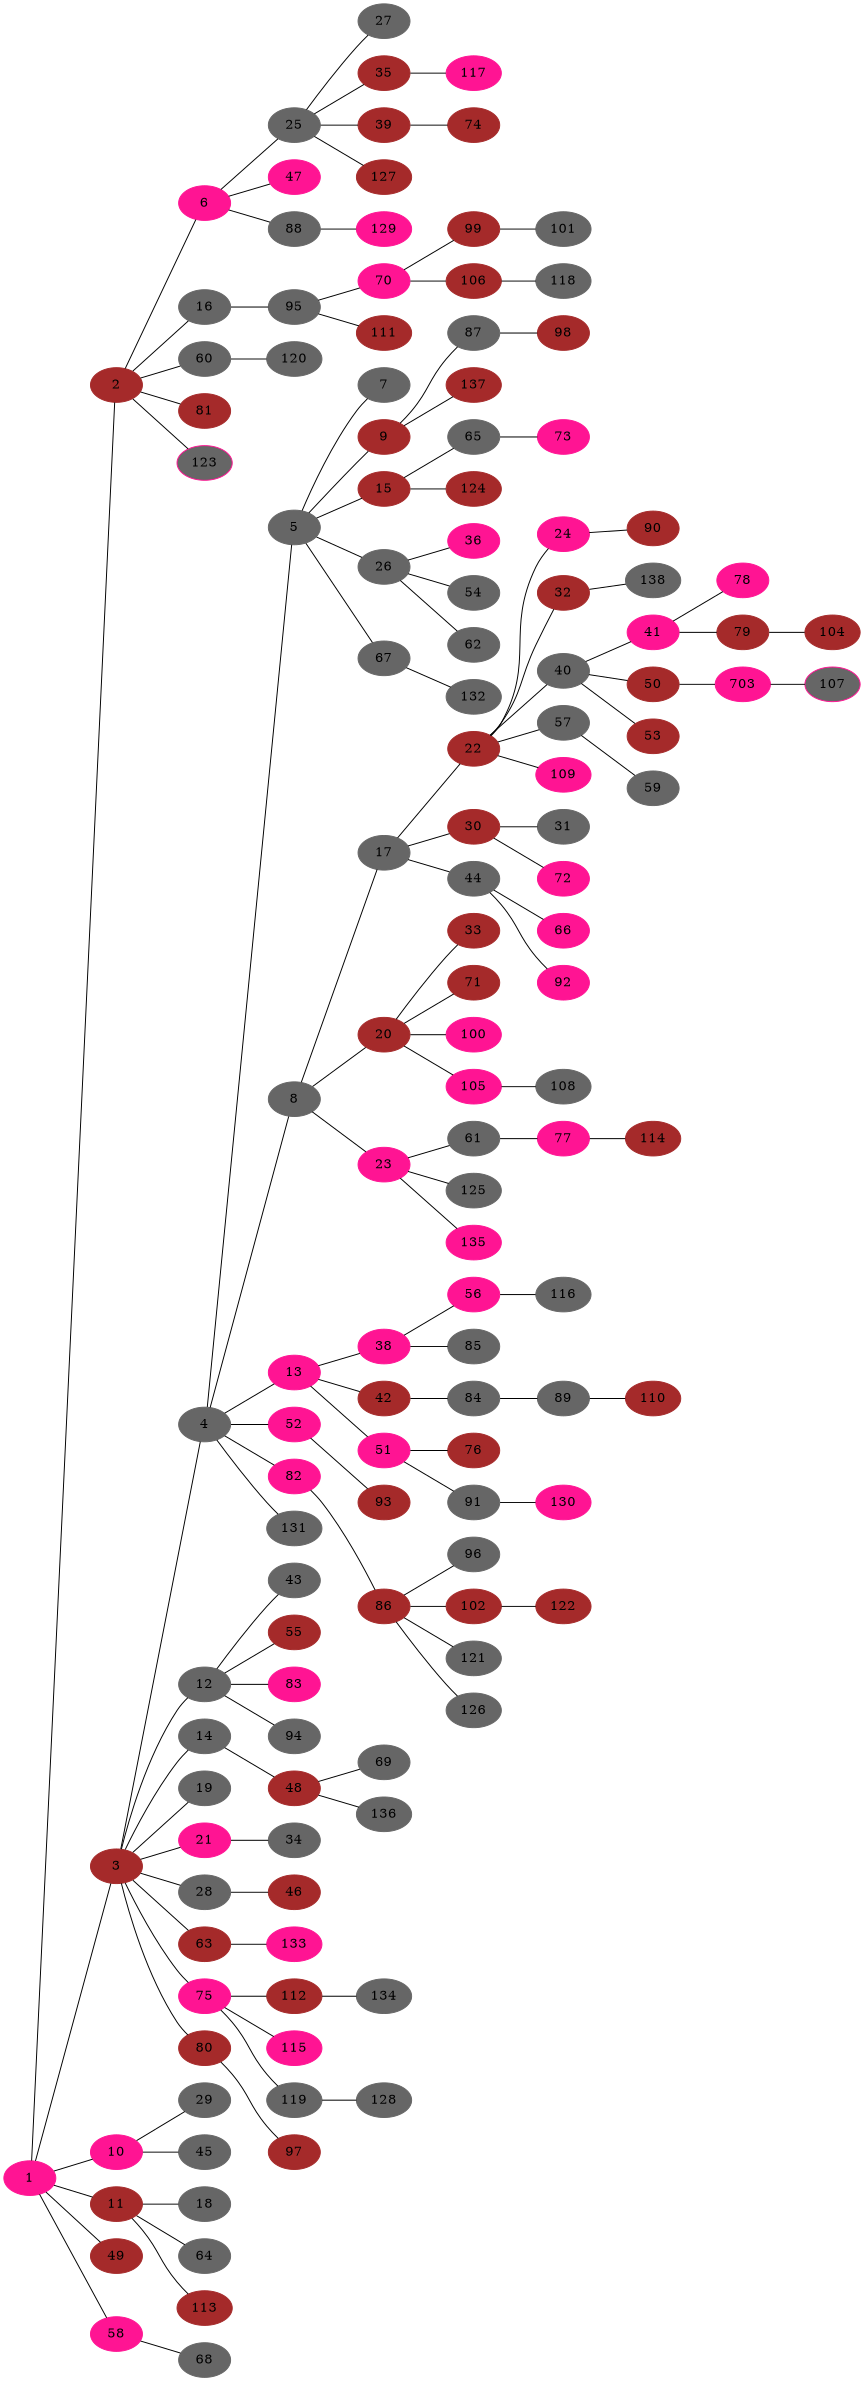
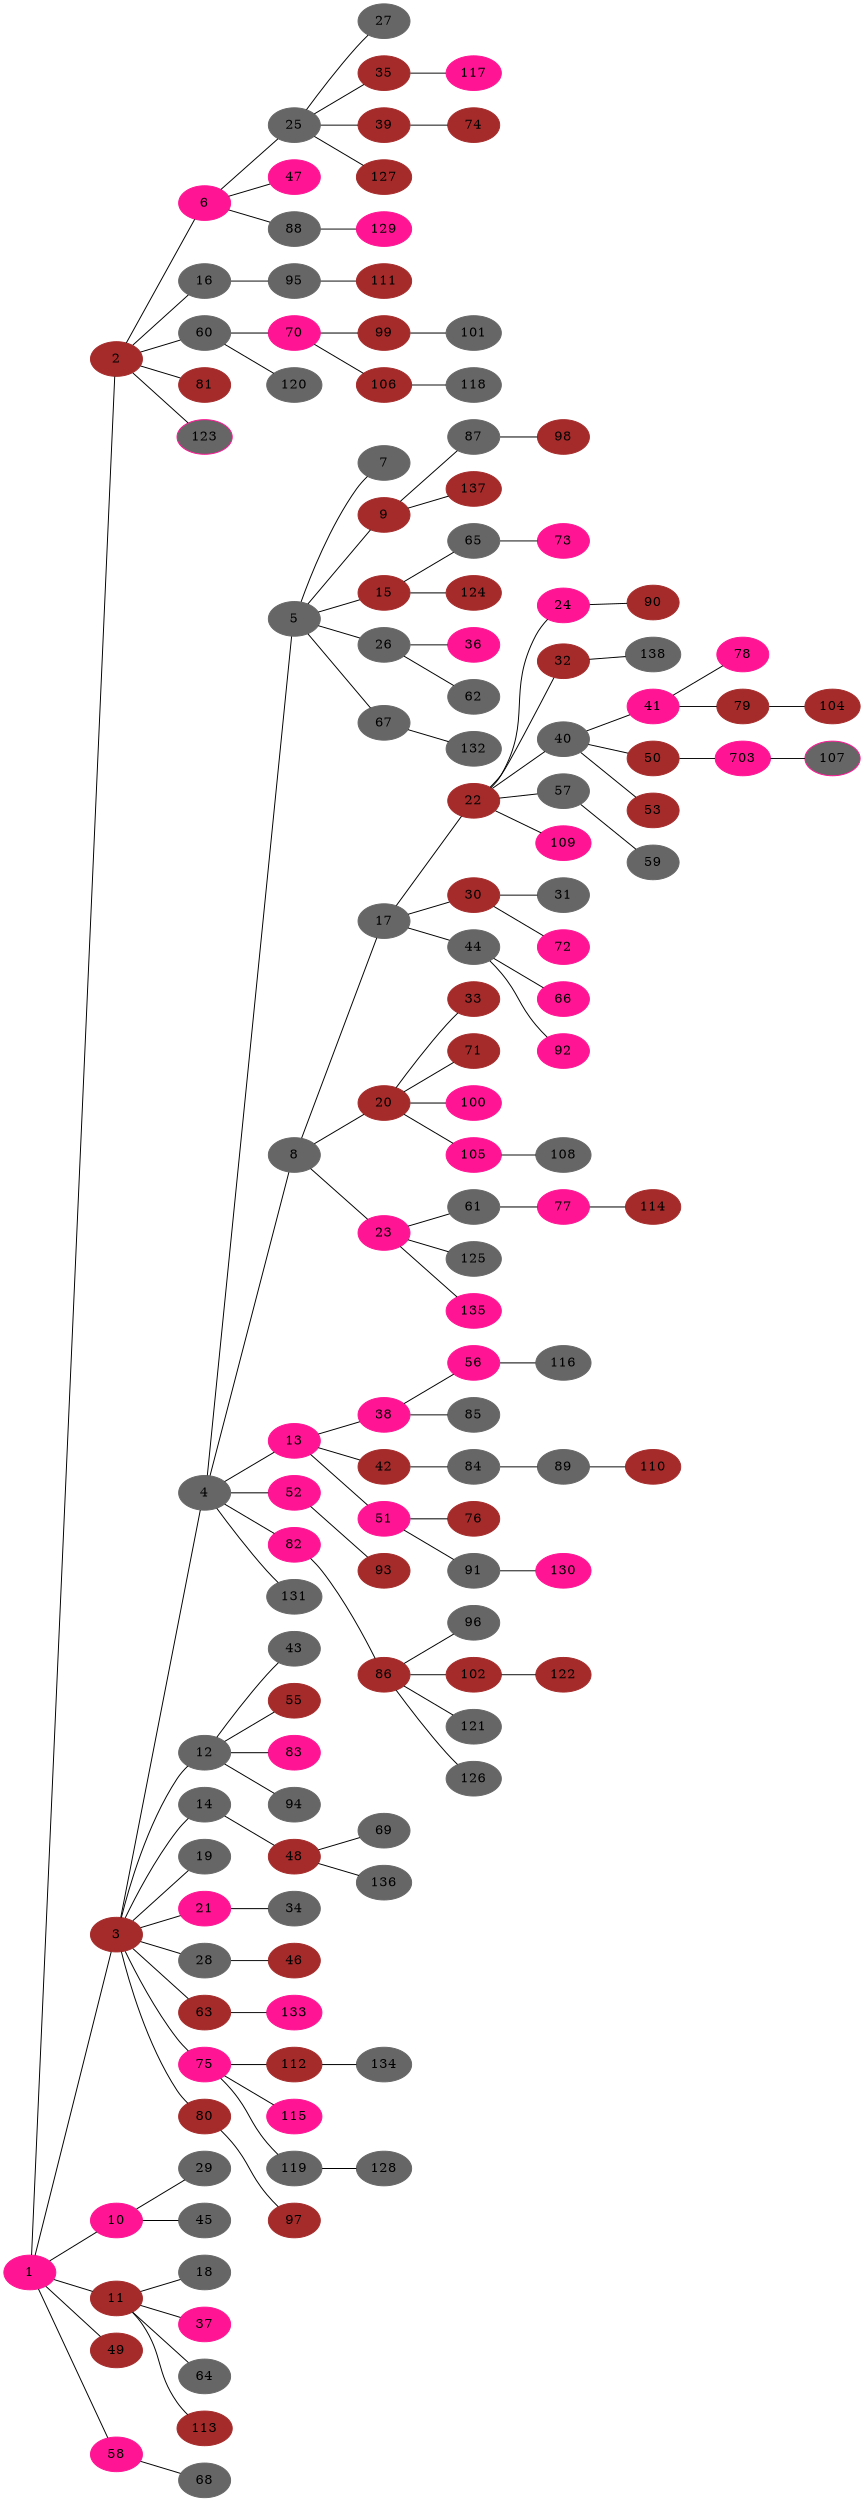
edge "70" -- "95": now "70" -- "60"
node "54": removed
node "37": added
